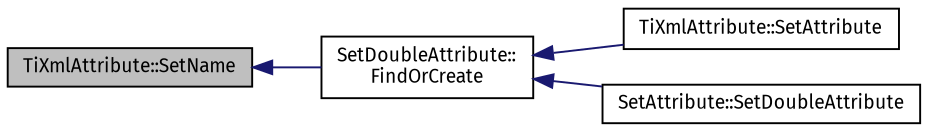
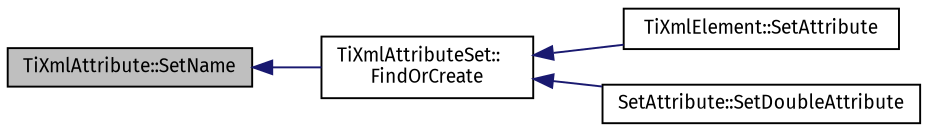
node "TiXmlAttribute::SetAttribute": label "TiXmlAttribute::SetAttribute" -> "TiXmlElement::SetAttribute"
node "SetDoubleAttribute:: FindOrCreate": label "SetDoubleAttribute:: FindOrCreate" -> "TiXmlAttributeSet:: FindOrCreate"
